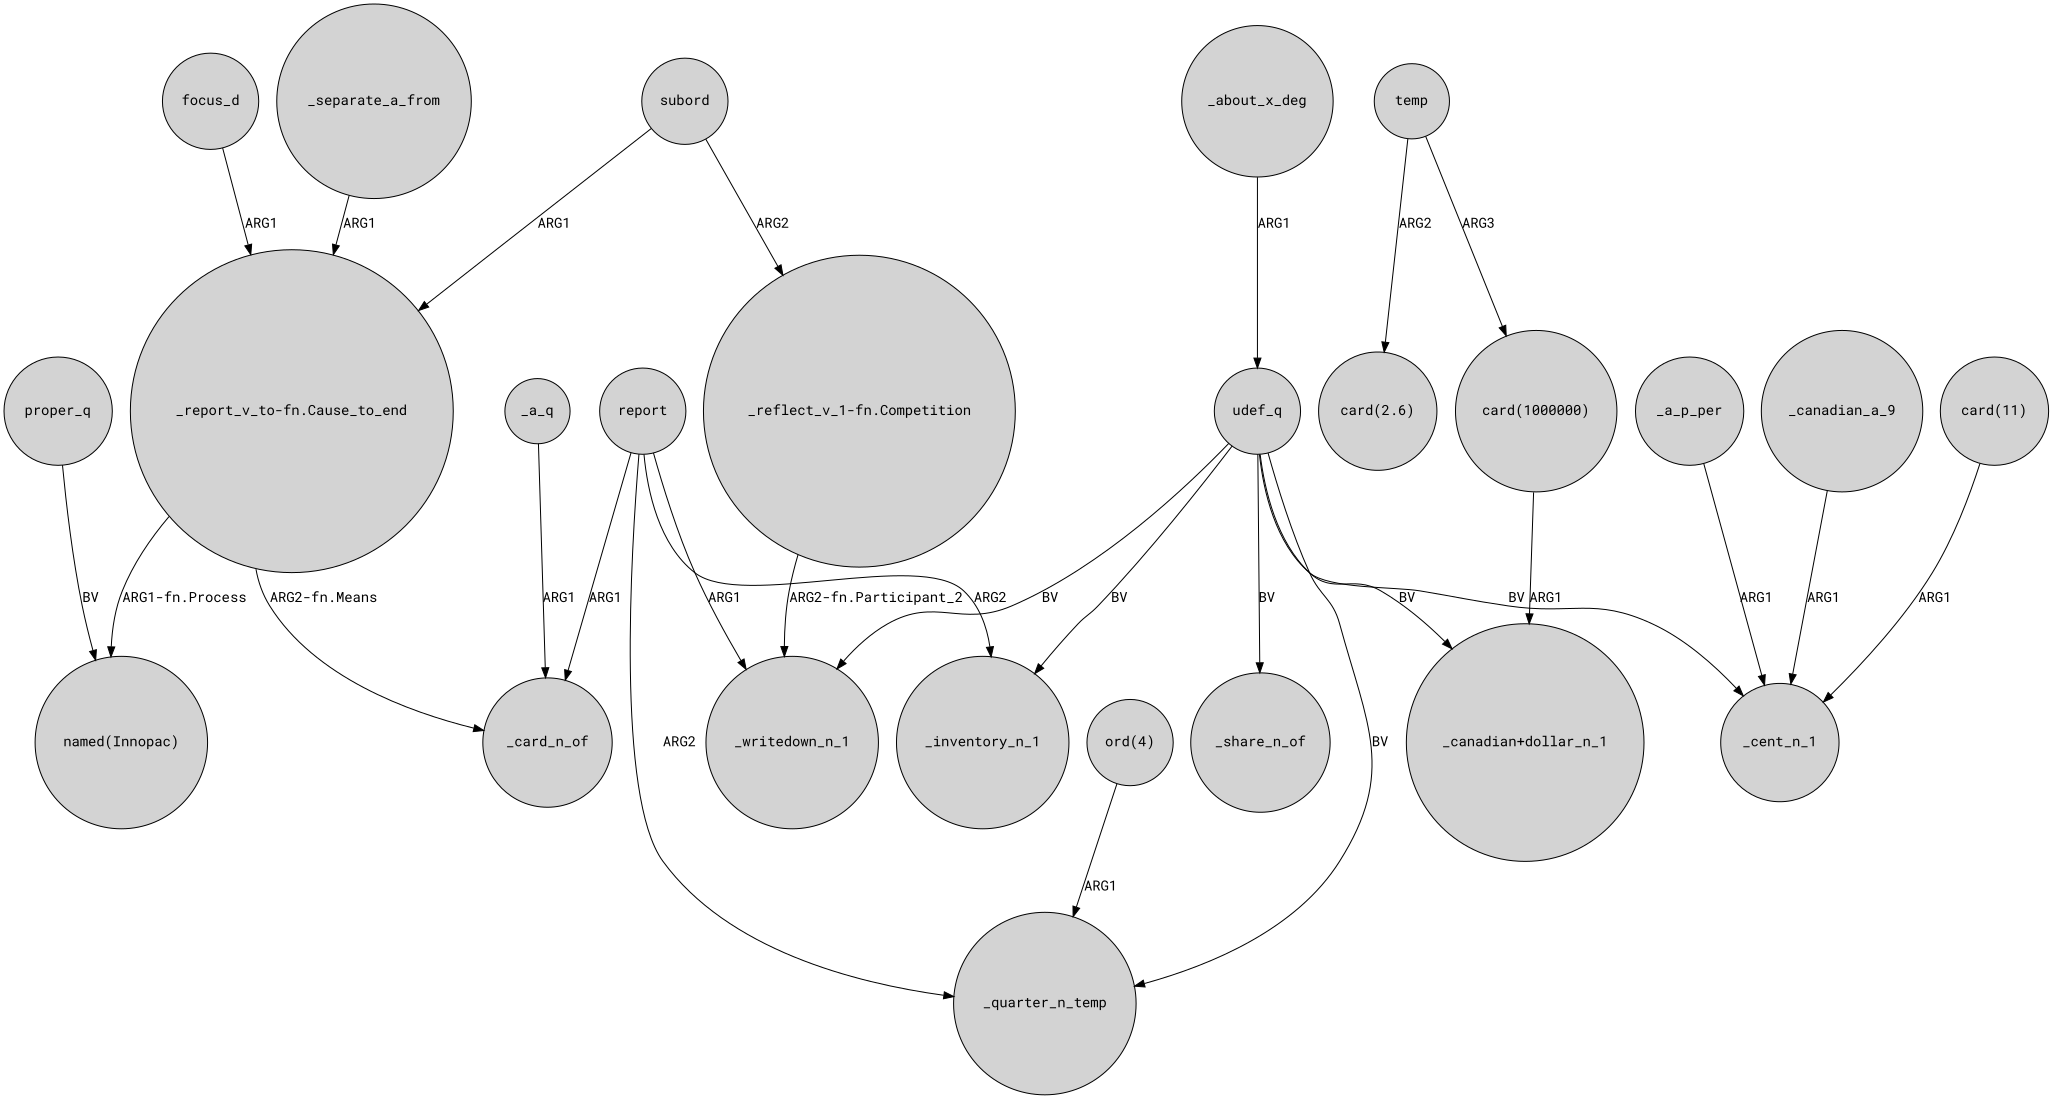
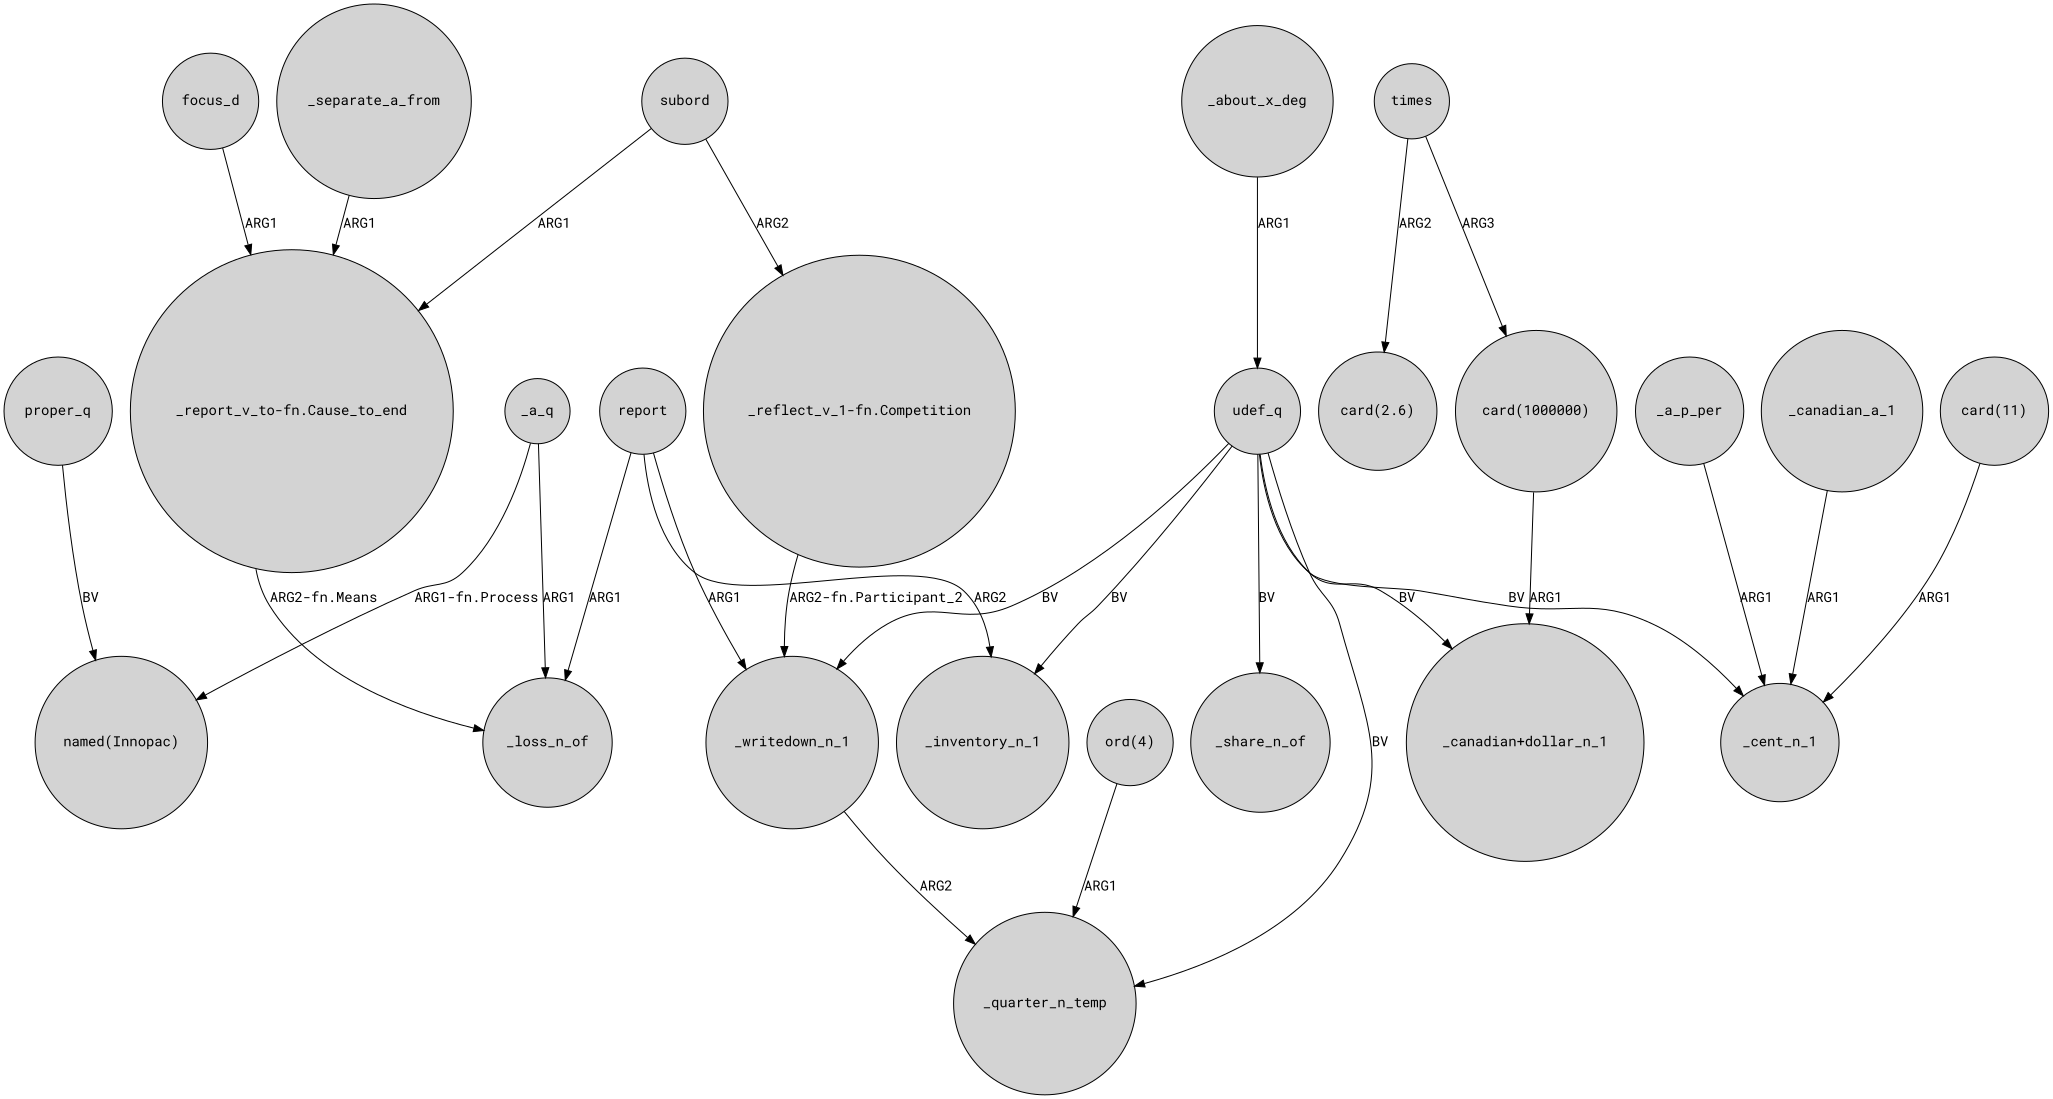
node "temp": label "temp" -> "times"
node "_canadian_a_9": label "_canadian_a_9" -> "_canadian_a_1"
edge "_report_v_to-fn.Cause_to_end" -> "named(Innopac)": now "_a_q" -> "named(Innopac)"
node "_card_n_of": label "_card_n_of" -> "_loss_n_of"
edge "report" -> "_quarter_n_temp": now "_writedown_n_1" -> "_quarter_n_temp"
